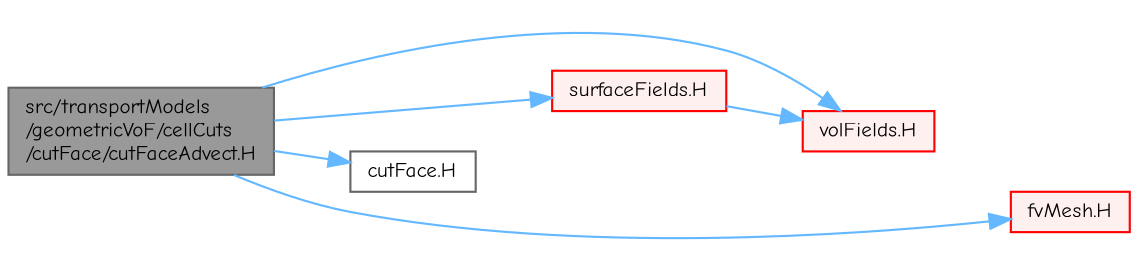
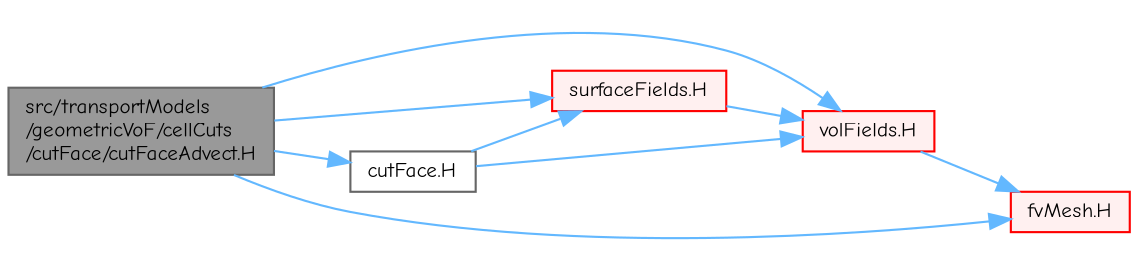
edge "cutFace.H" -> "surfaceFields.H": added
edge "cutFace.H" -> "volFields.H": added
edge "volFields.H" -> "fvMesh.H": added
